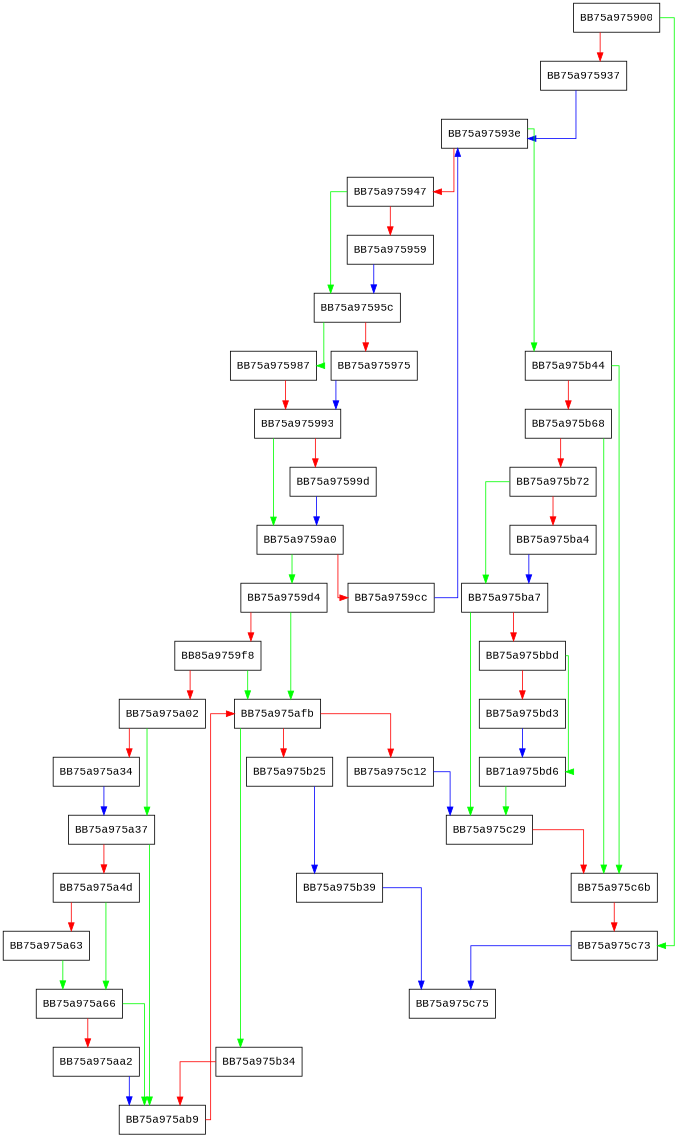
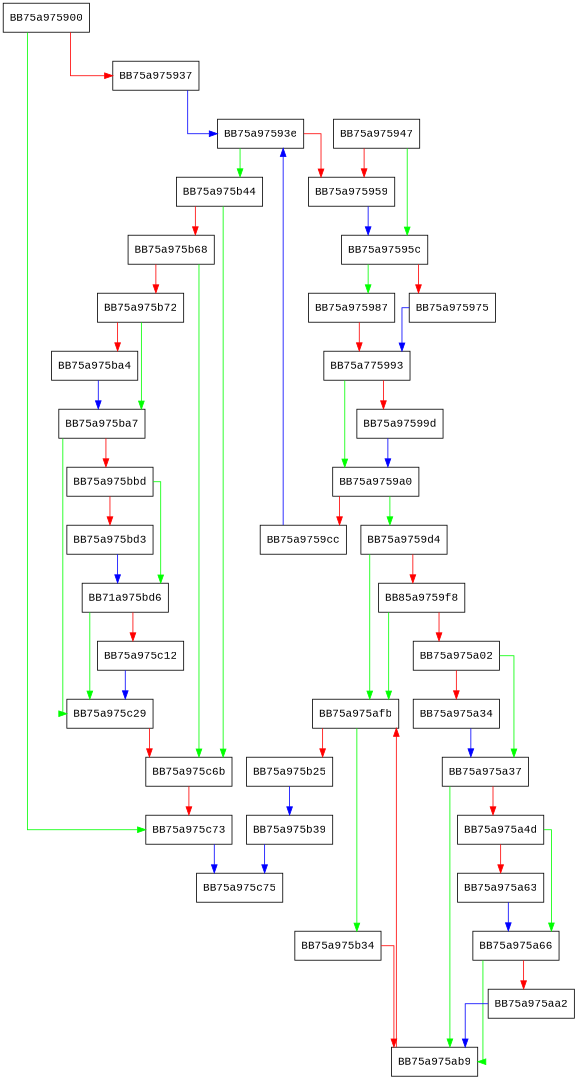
edge "BB75a97593e" -> "BB75a975947": now "BB75a97593e" -> "BB75a975959"
node "BB75a975993": label "BB75a975993" -> "BB75a775993"
edge "BB75a975afb" -> "BB75a975c12": now "BB71a975bd6" -> "BB75a975c12"
edge "BB75a975a63" -> "BB75a975a66": color green -> blue
